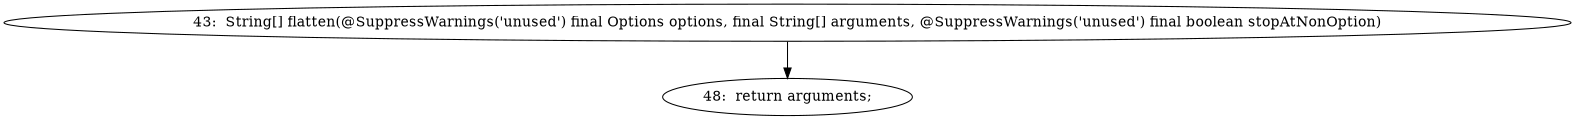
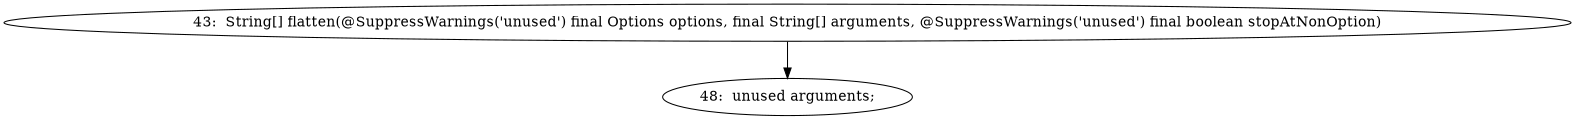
node "48:  return arguments;": label "48:  return arguments;" -> "48:  unused arguments;"
